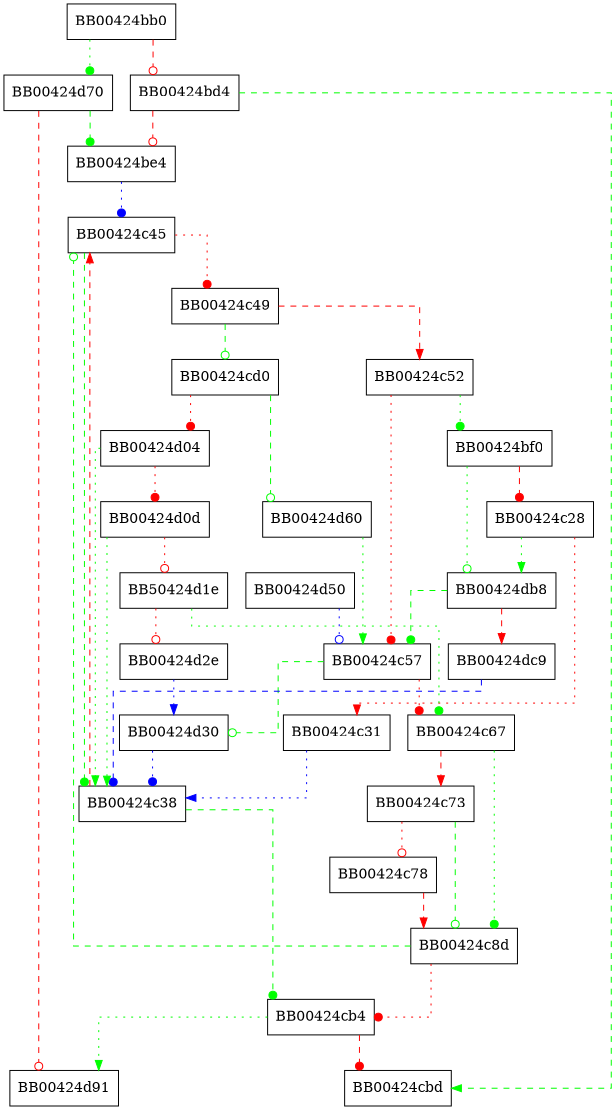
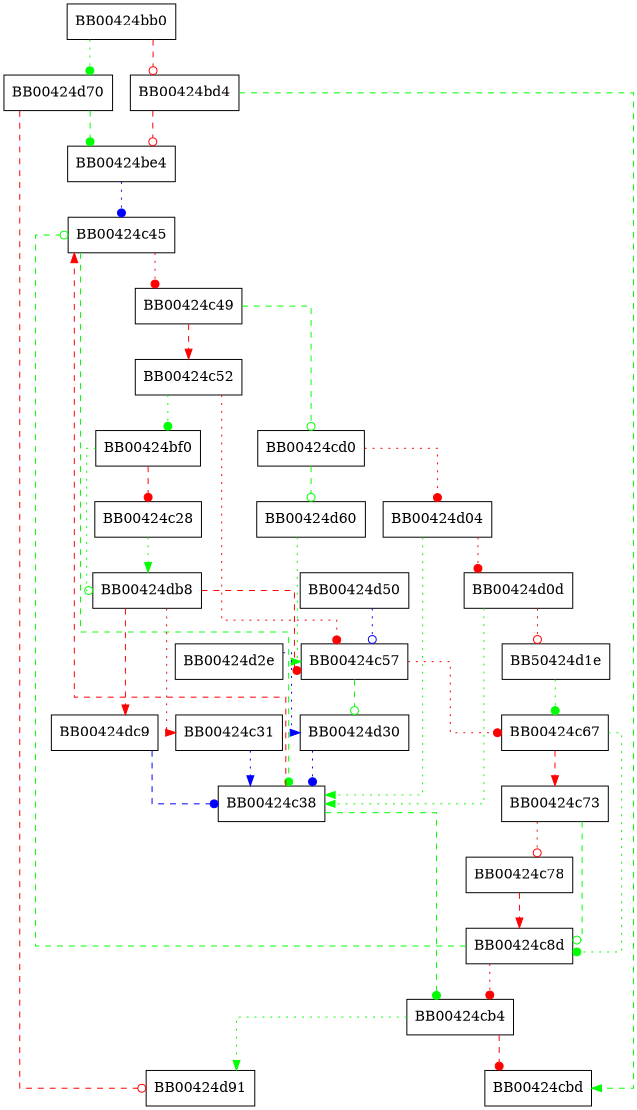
edge "BB00424db8" -> "BB00424c57": color green -> red
edge "BB50424d1e" -> "BB00424d2e": removed
edge "BB00424c28" -> "BB00424c31": now "BB00424db8" -> "BB00424c31"
